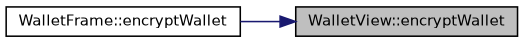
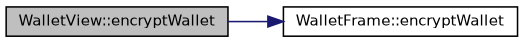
edge "WalletFrame::encryptWallet" -> "WalletView::encryptWallet": reversed
